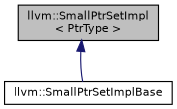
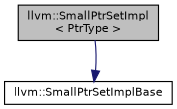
edge "llvm::SmallPtrSetImplBase" -> "llvm::SmallPtrSetImpl < PtrType >": reversed
